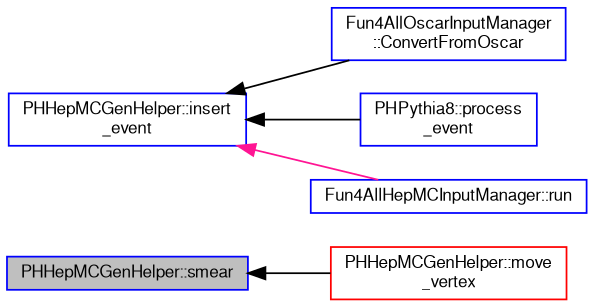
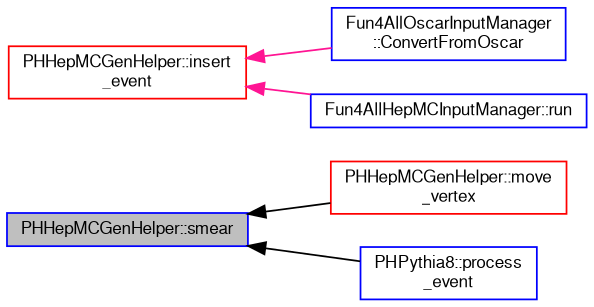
edge "Fun4AllOscarInputManager ::ConvertFromOscar" -> "PHHepMCGenHelper::insert _event": color black -> deeppink
node "PHHepMCGenHelper::insert _event": color blue -> red
edge "PHPythia8::process _event" -> "PHHepMCGenHelper::insert _event": now "PHPythia8::process _event" -> "PHHepMCGenHelper::smear"
